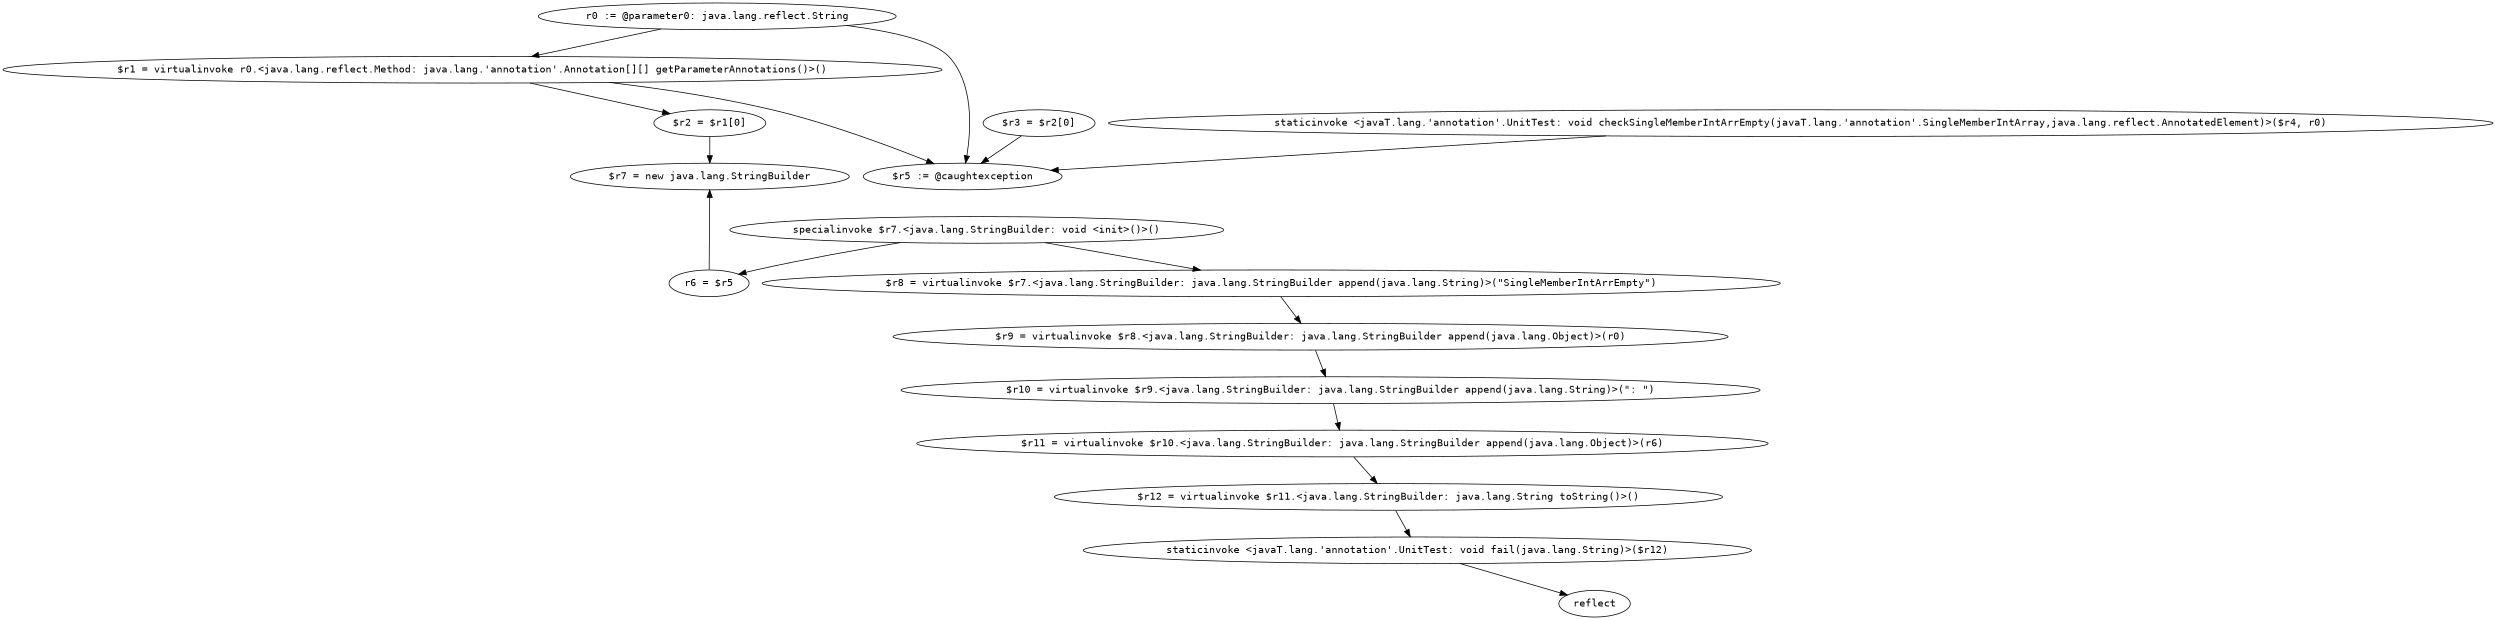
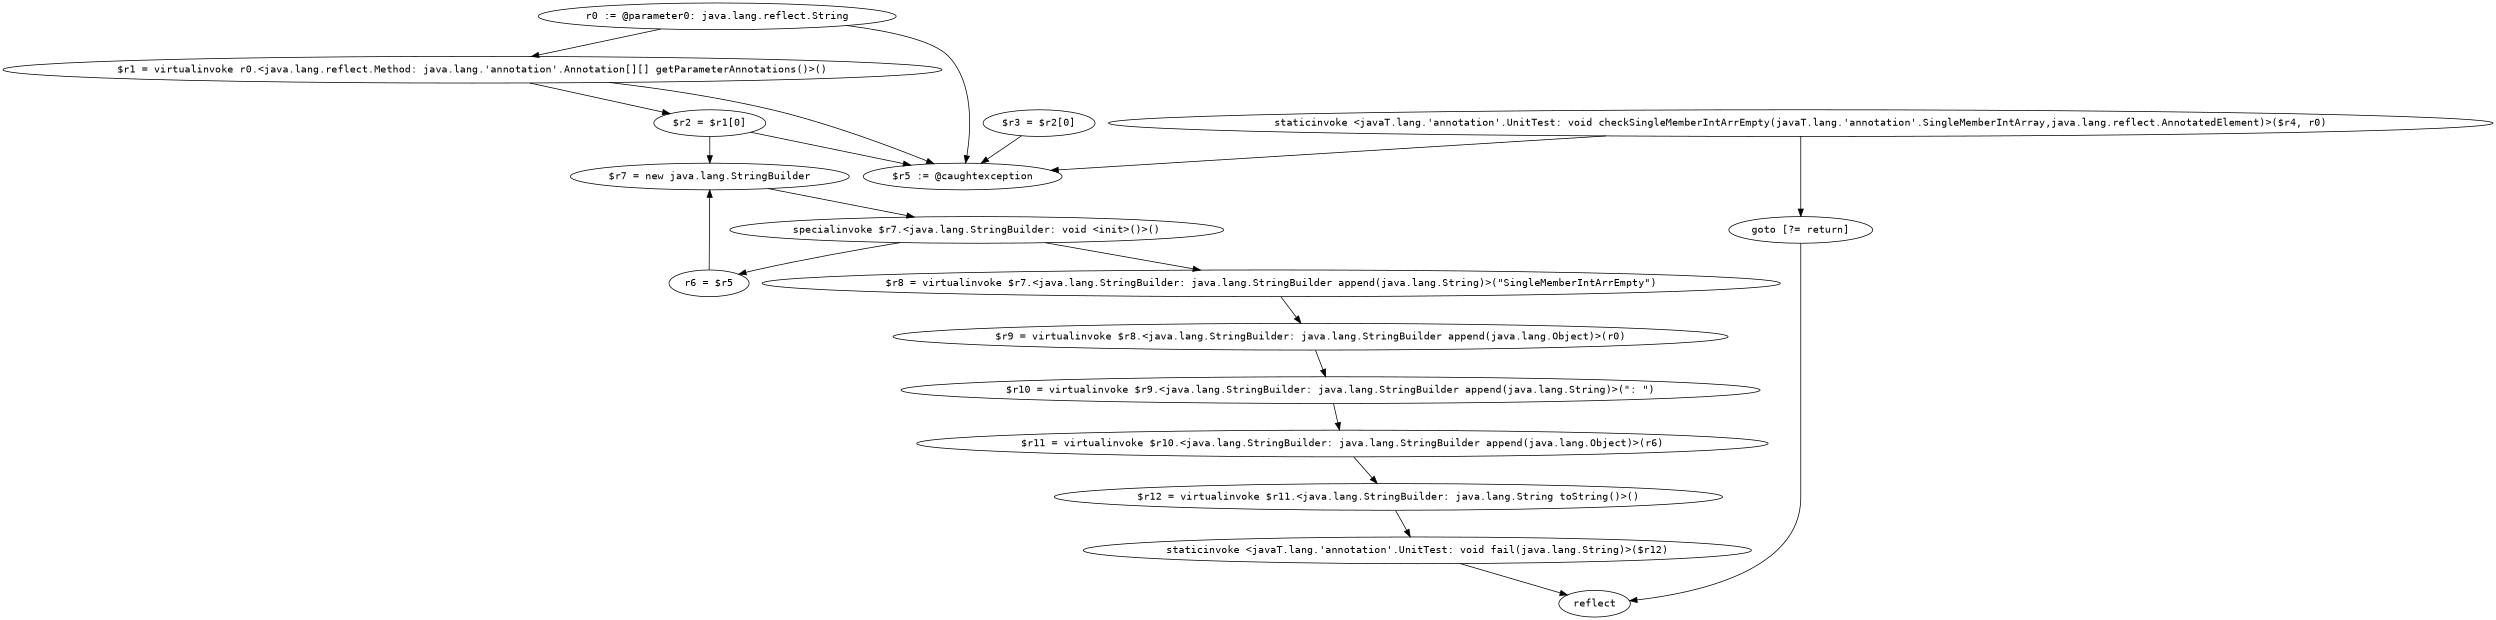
edge "$r2 = $r1[0]" -> "$r5 := @caughtexception": added
edge "$r7 = new java.lang.StringBuilder" -> "specialinvoke $r7.<java.lang.StringBuilder: void <init>()>()": added
node "goto [?= return]": added
